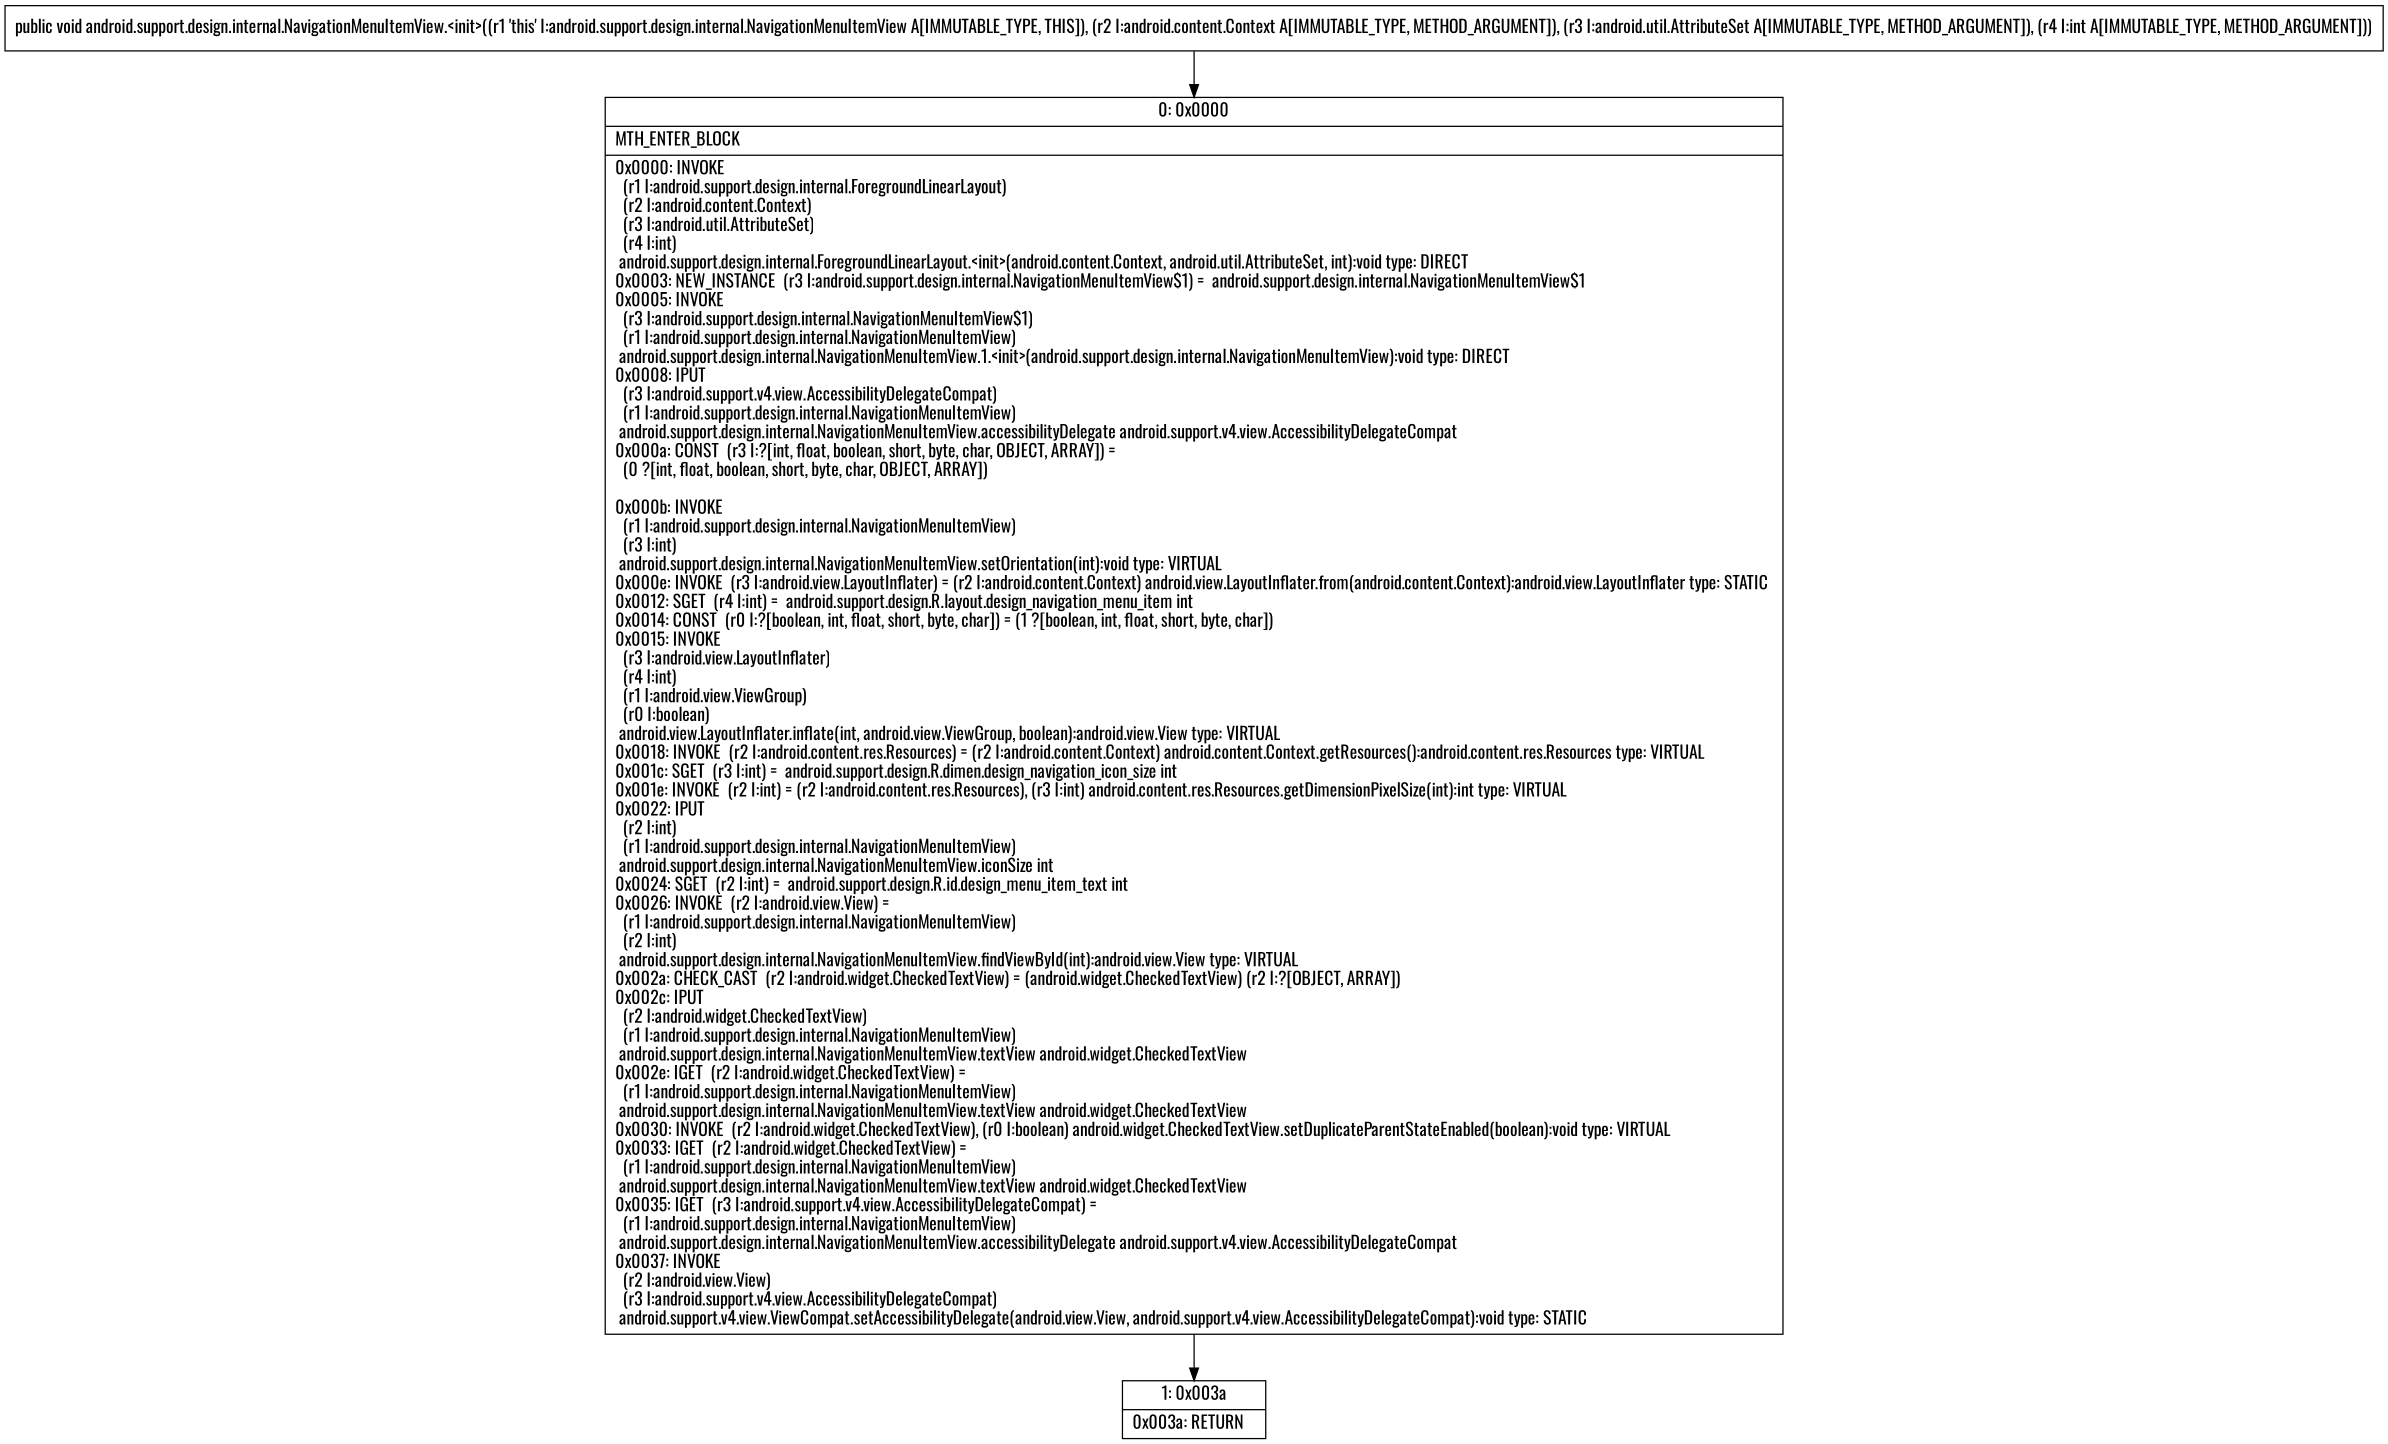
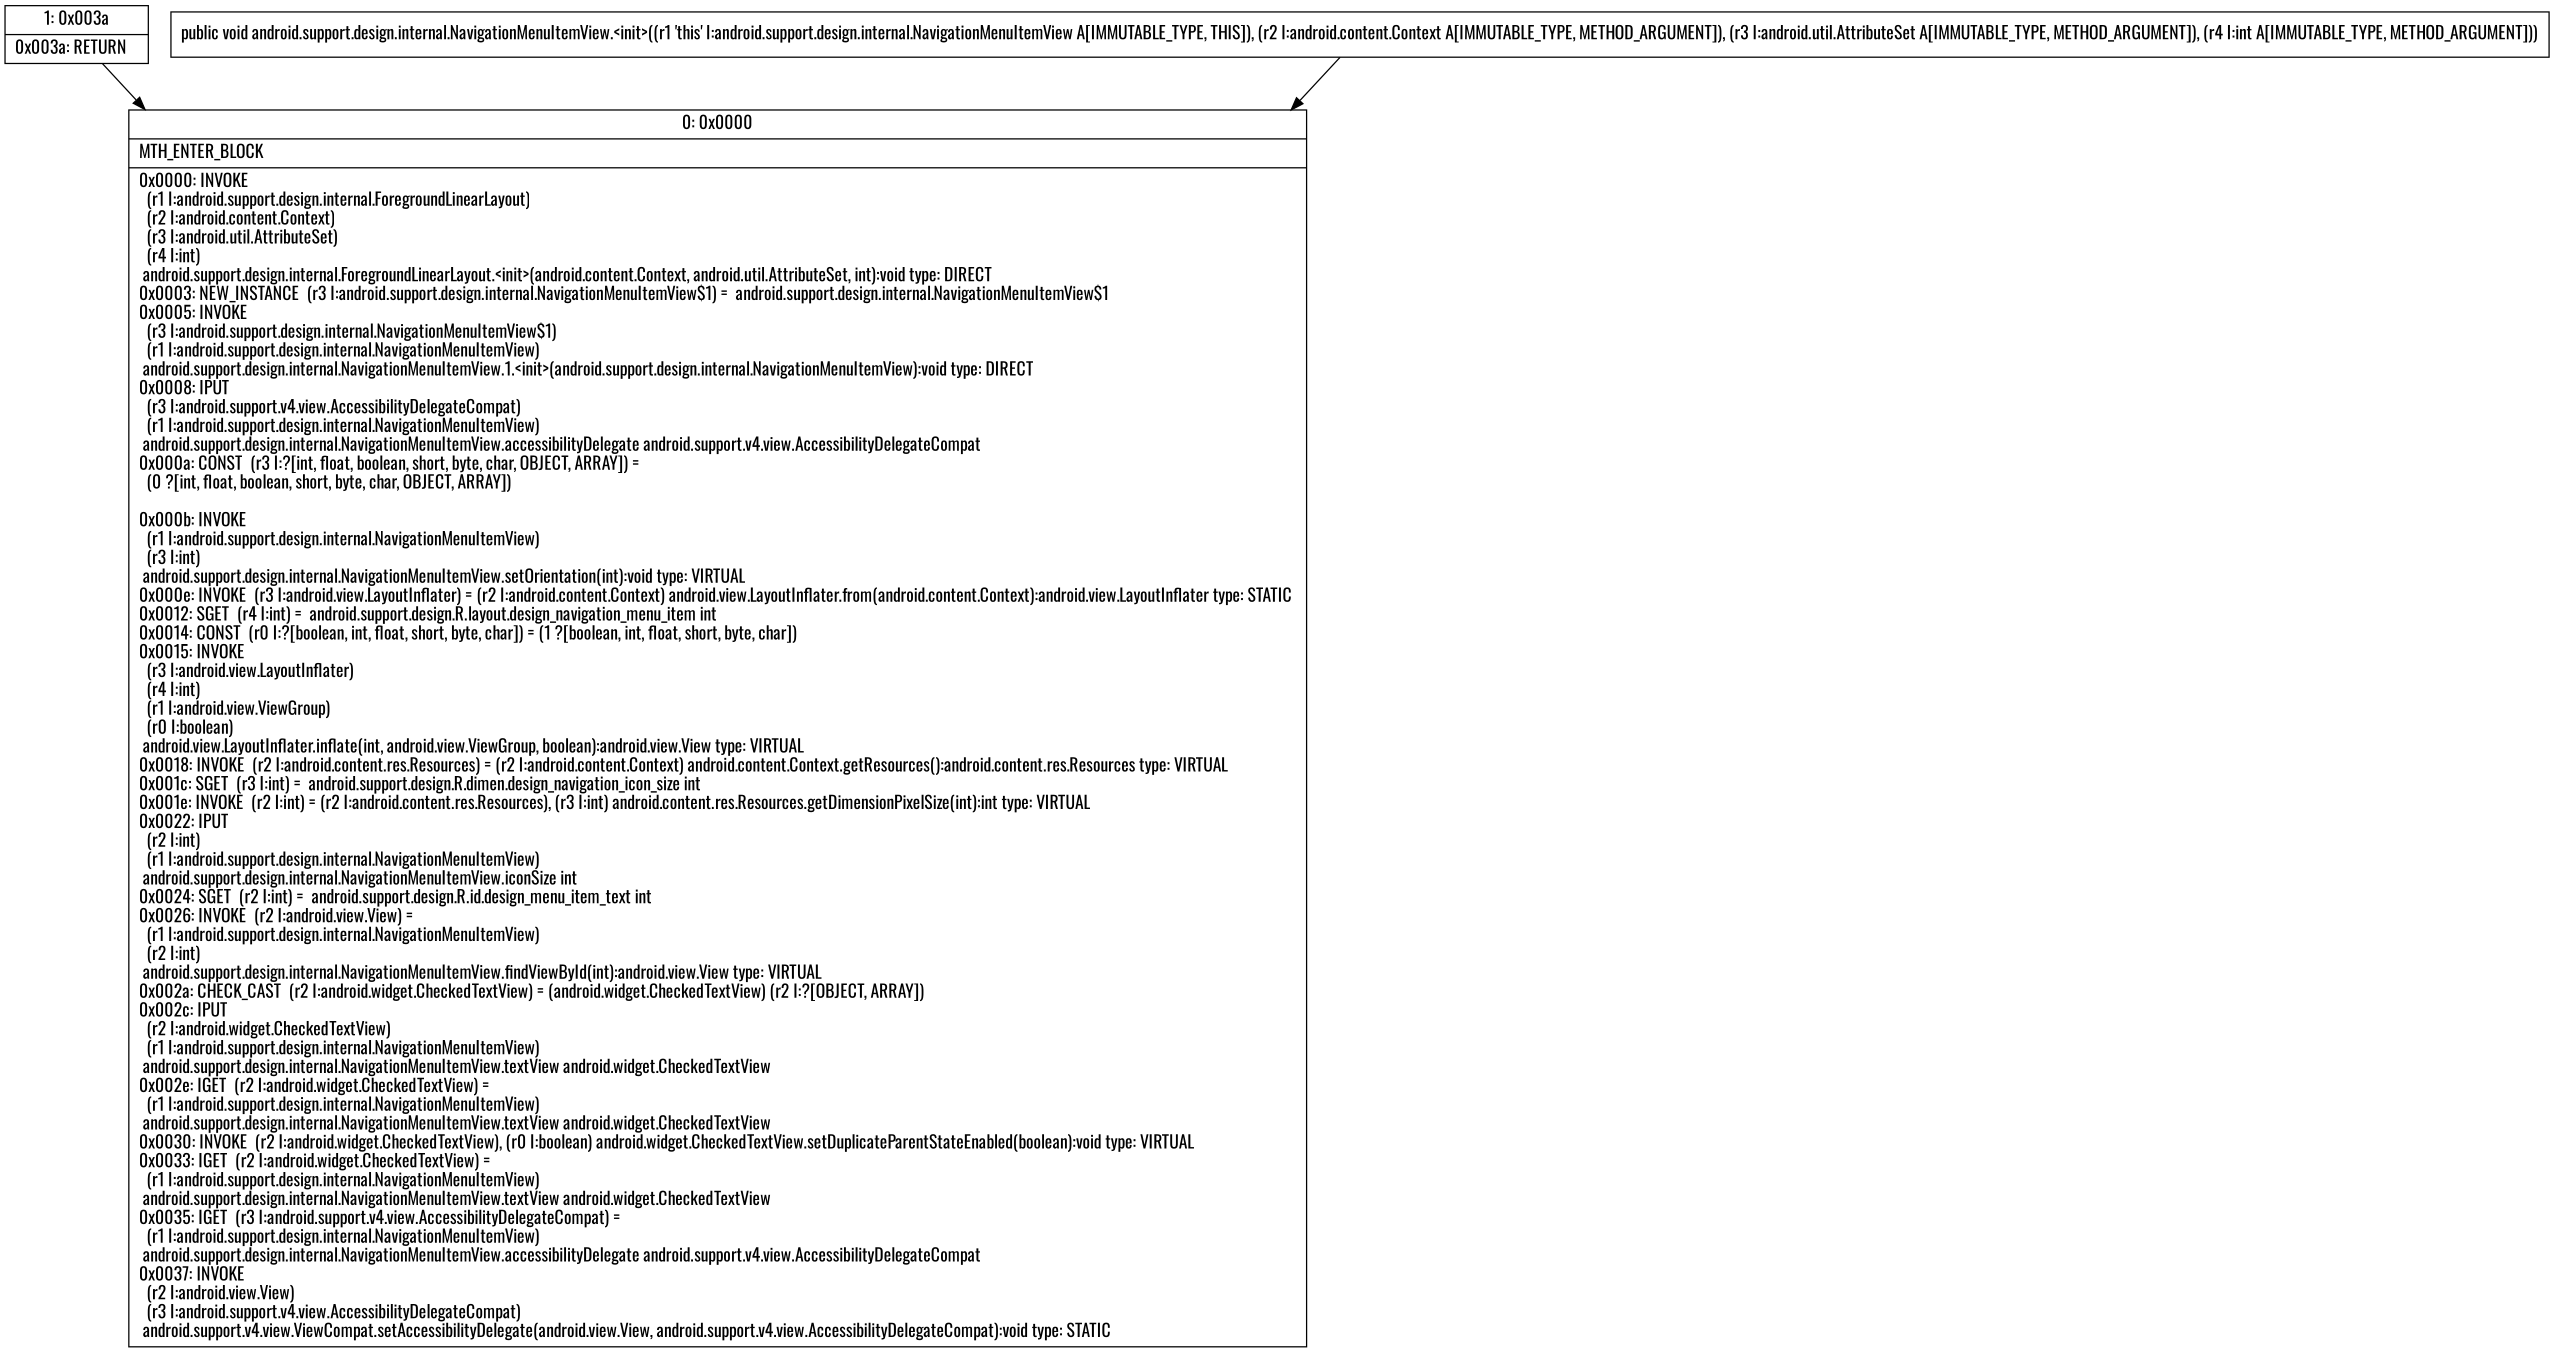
edge "0: 0x0000" -> "1: 0x003a": reversed
